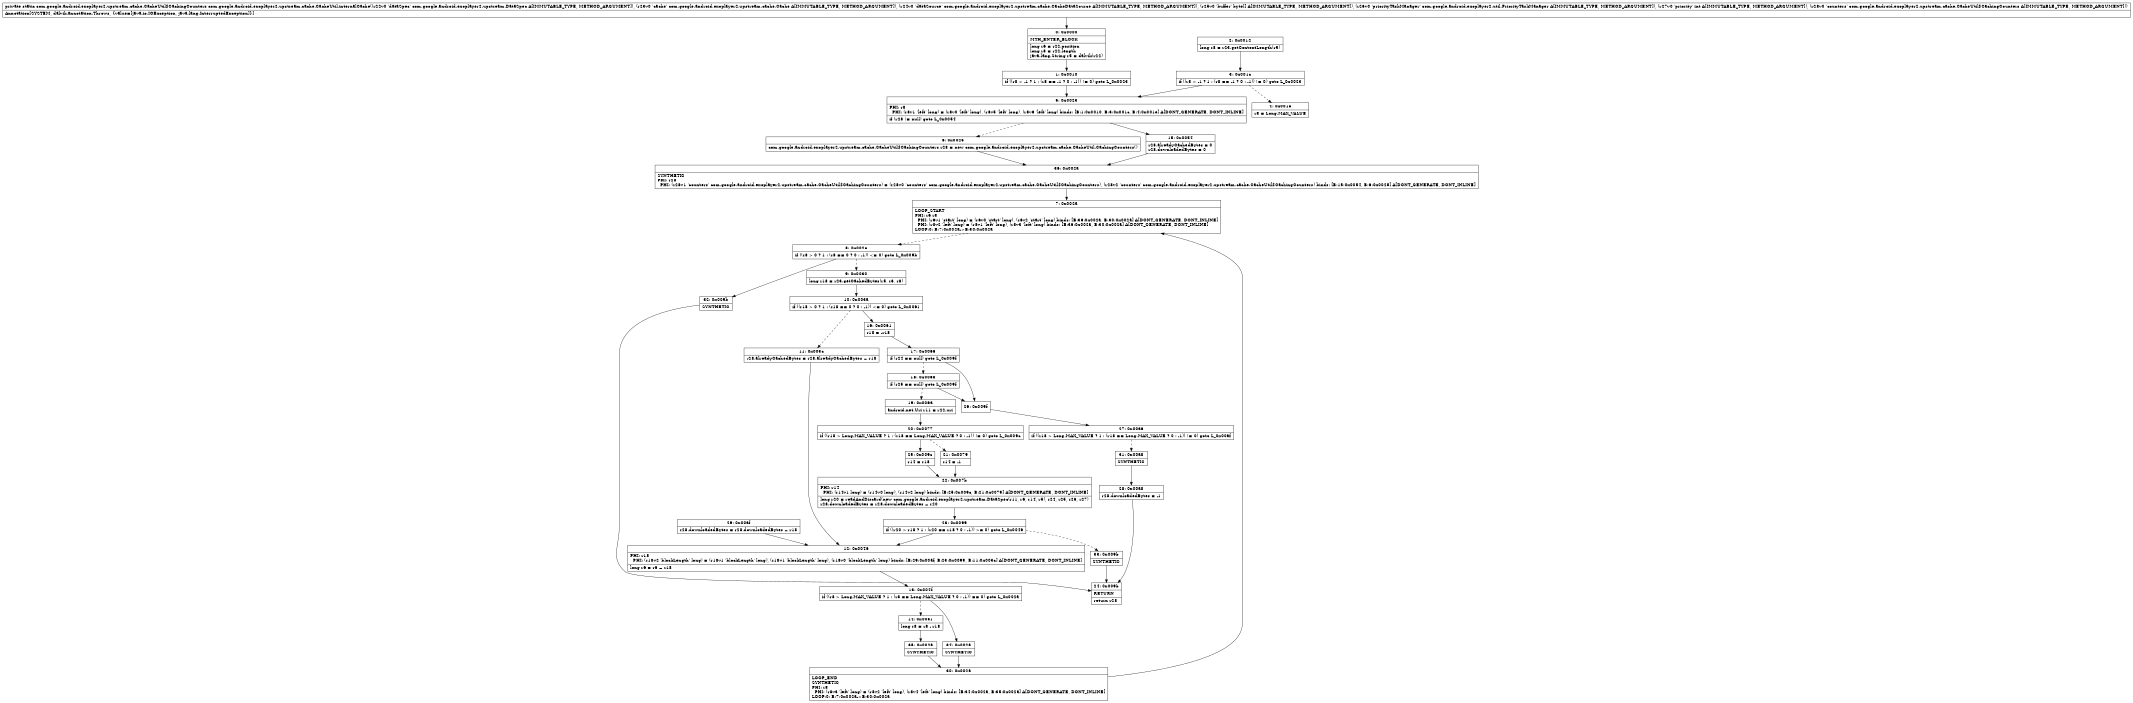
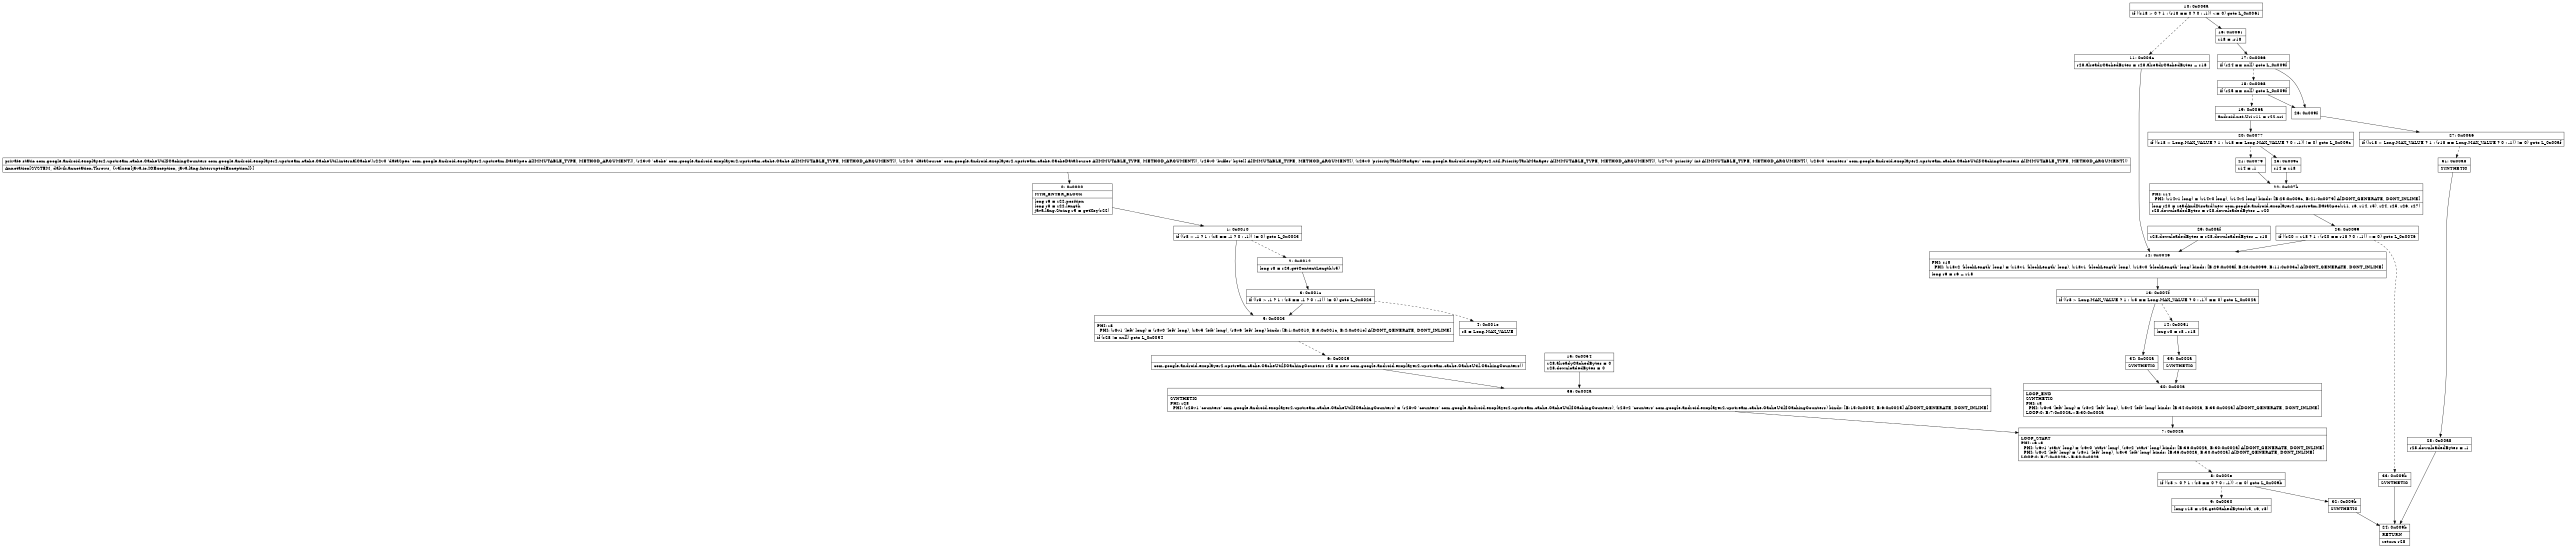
node "0: 0x0000": text "java.lang.String r5 = dalvik(r22)" -> "java.lang.String r5 = getKey(r22)"
edge "5: 0x0023" -> "15: 0x0054": removed
edge "1: 0x0010" -> "2: 0x0012": added
edge "9: 0x0030" -> "10: 0x003a": removed
